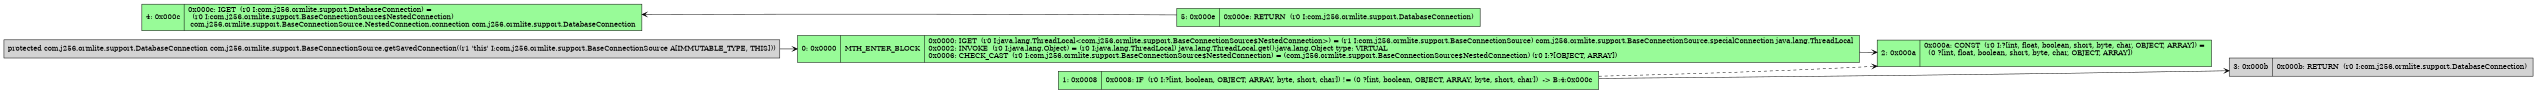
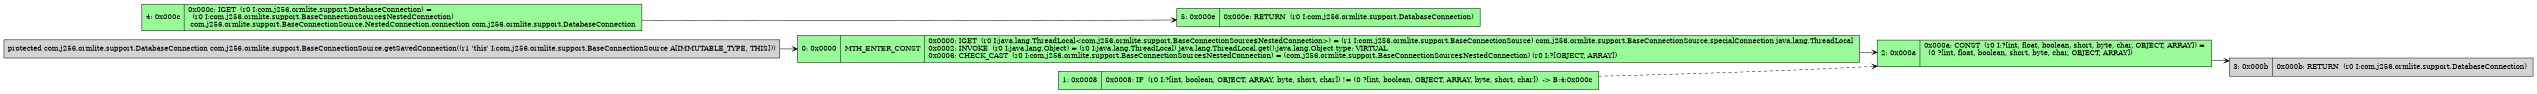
edge "5: 0x000e" -> "4: 0x000c": reversed
node "0: 0x0000": text "MTH_ENTER_BLOCK" -> "MTH_ENTER_CONST"
edge "1: 0x0008" -> "3: 0x000b": now "2: 0x000a" -> "3: 0x000b"
